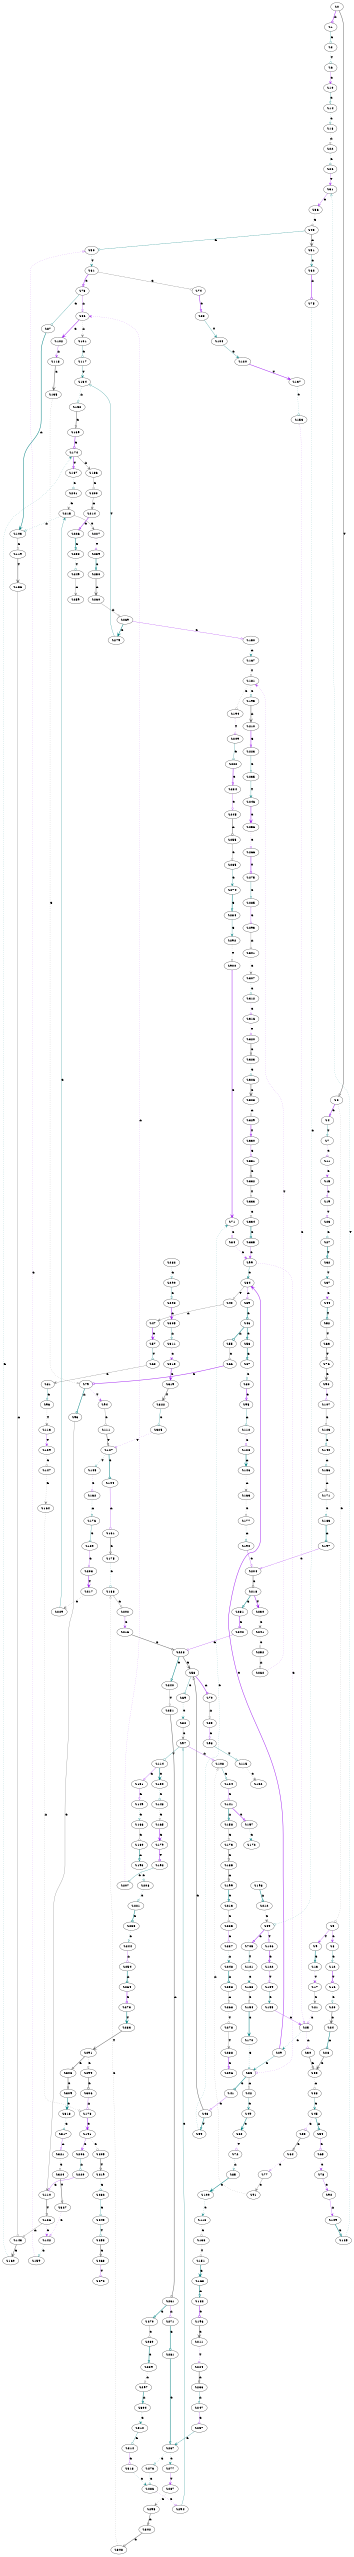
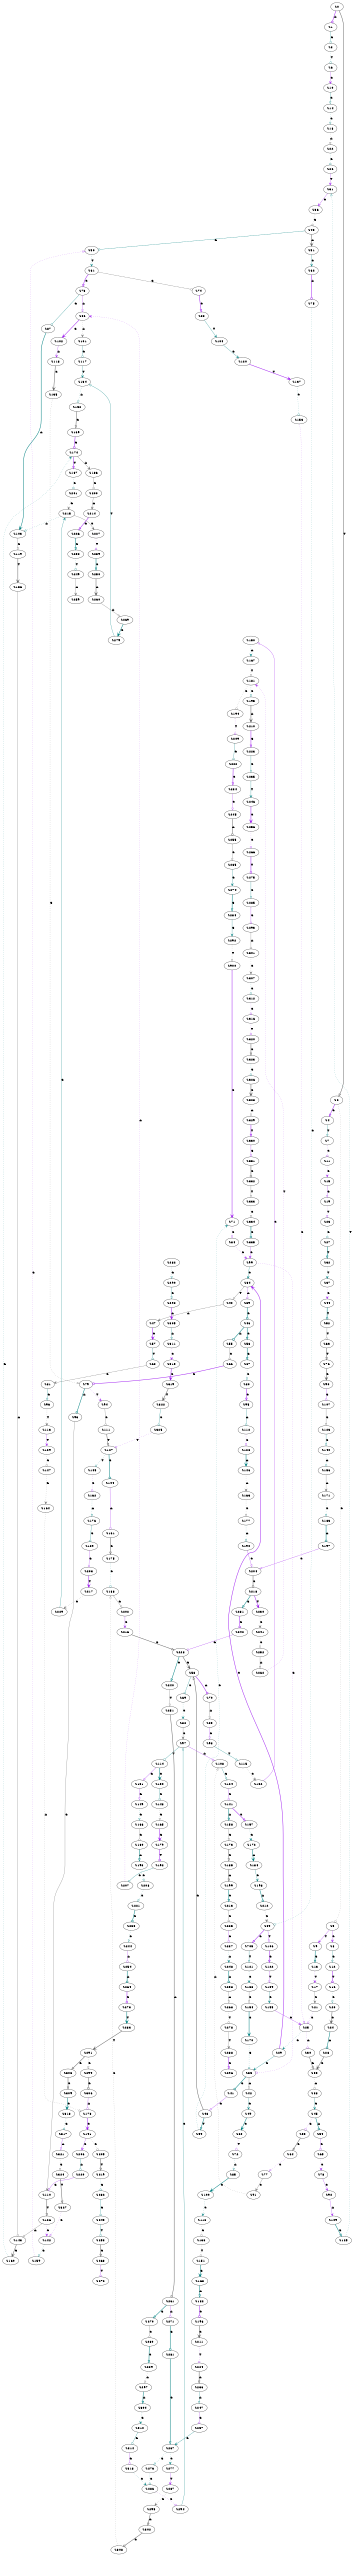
edge "S269" -> "S150": now "S132" -> "S150"
edge "S130" -> "S148": style dotted -> solid
node "S184": added
